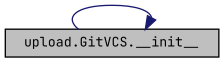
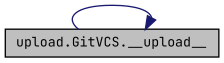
node "upload.GitVCS.__init__": label "upload.GitVCS.__init__" -> "upload.GitVCS.__upload__"
